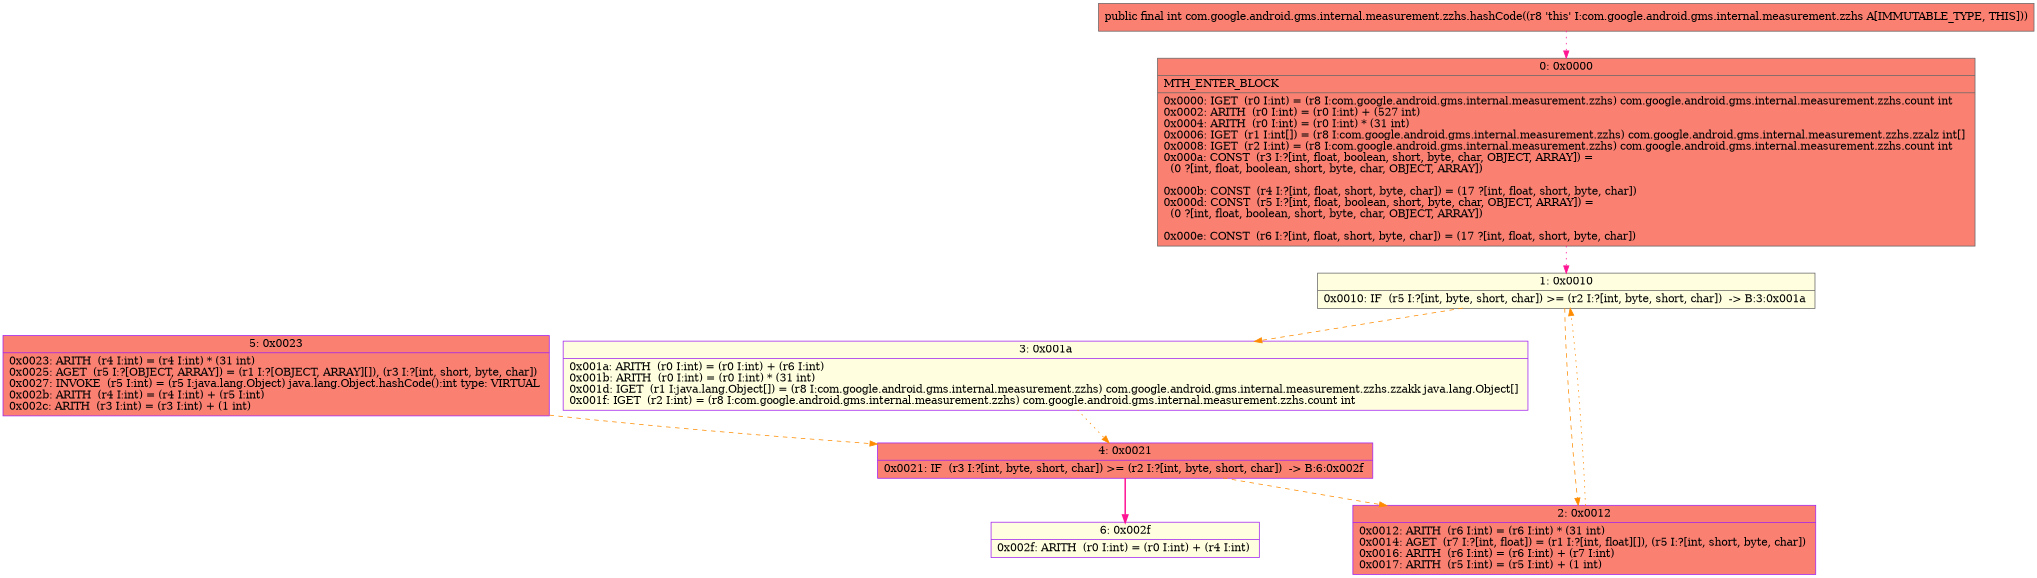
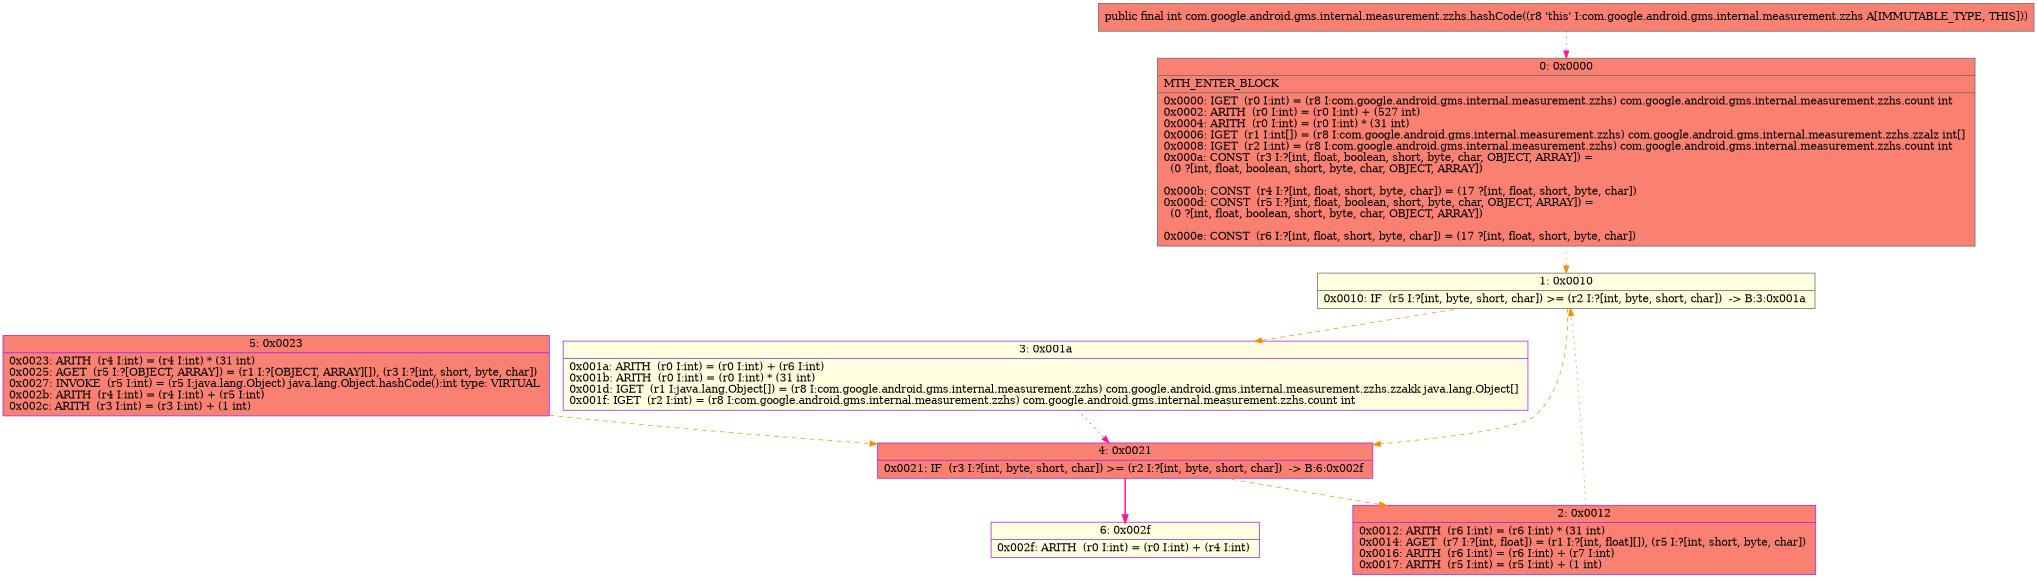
edge "0: 0x0000" -> "1: 0x0010": color deeppink -> darkorange
edge "1: 0x0010" -> "2: 0x0012": now "1: 0x0010" -> "4: 0x0021"
edge "3: 0x001a" -> "4: 0x0021": color darkorange -> deeppink
